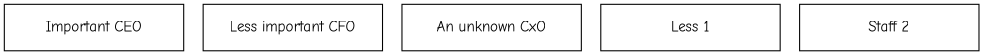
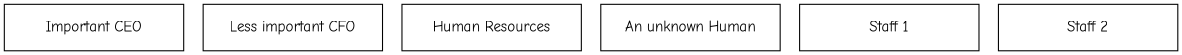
node "Human Resources": added
node "An unknown CxO": label "An unknown CxO" -> "An unknown Human"
node "Less 1": label "Less 1" -> "Staff 1"
